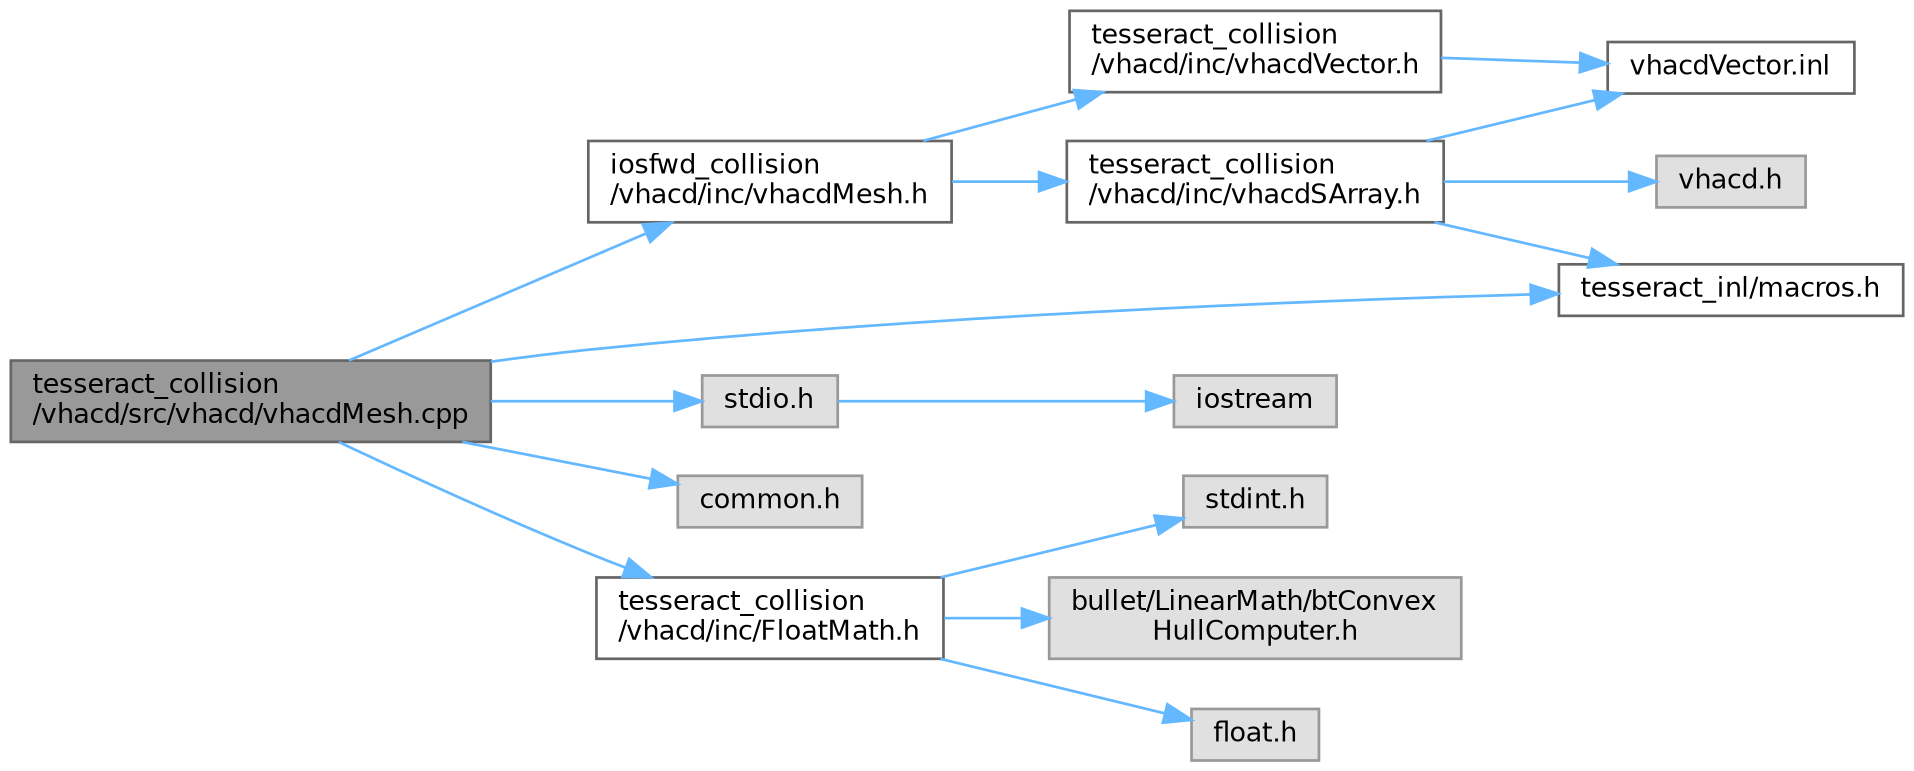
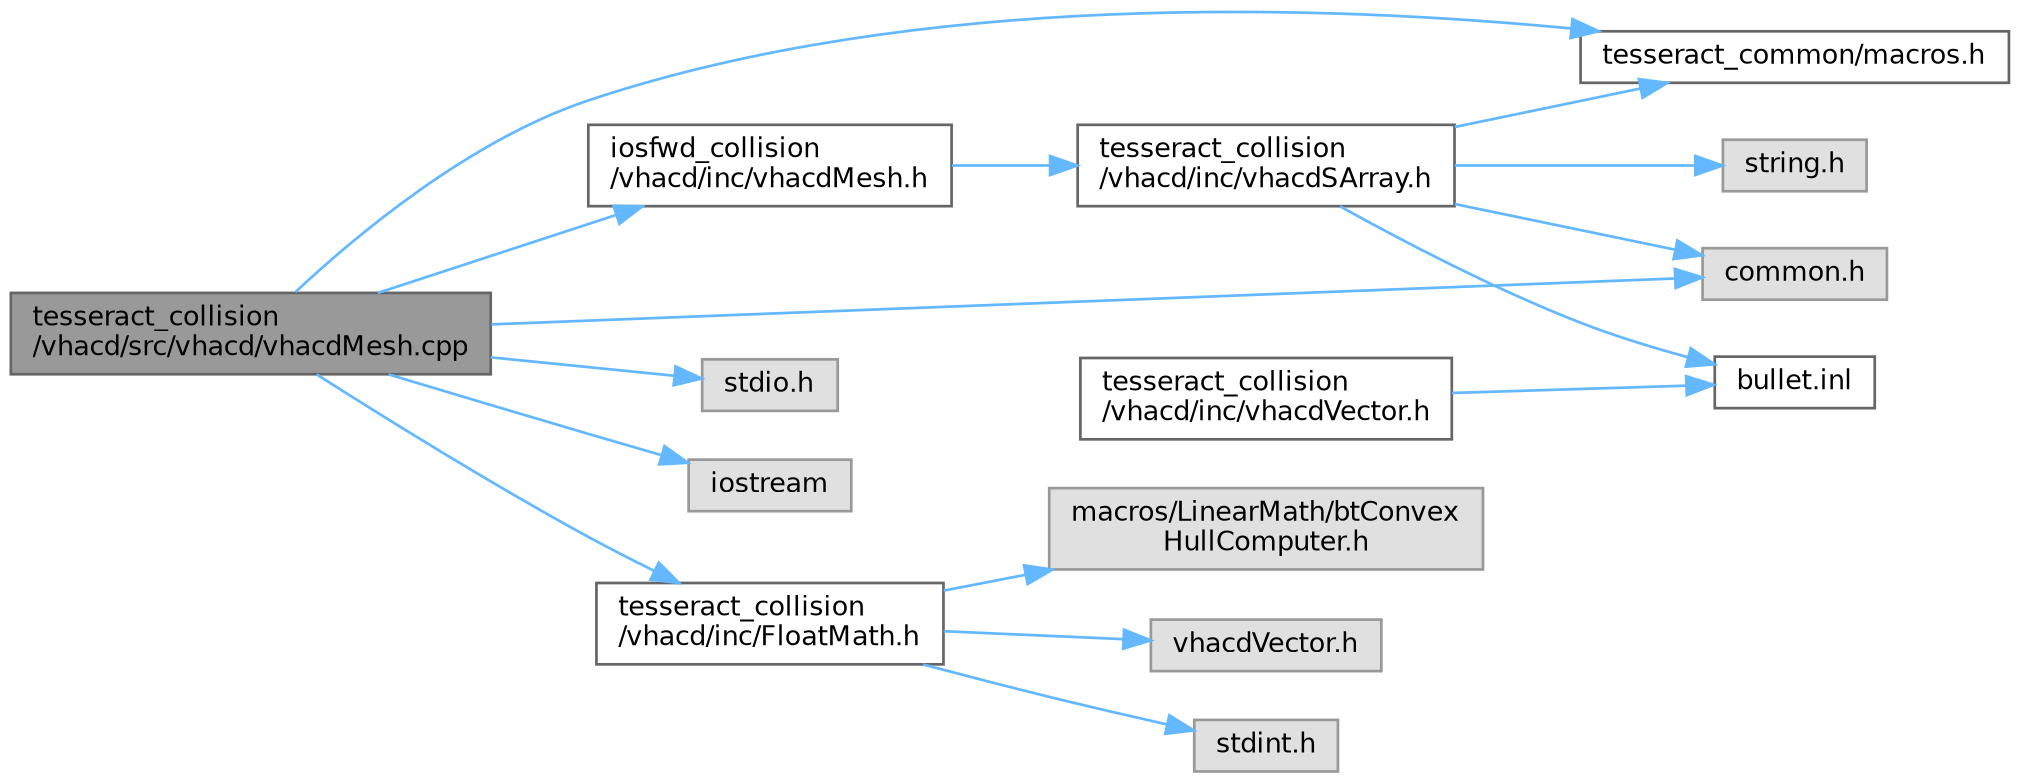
node "vhacdVector.inl": label "vhacdVector.inl" -> "bullet.inl"
edge "iosfwd_collision /vhacd/inc/vhacdMesh.h" -> "tesseract_collision /vhacd/inc/vhacdVector.h": removed
node "vhacd.h": label "vhacd.h" -> "string.h"
edge "tesseract_collision /vhacd/inc/vhacdSArray.h" -> "common.h": added
node "tesseract_inl/macros.h": label "tesseract_inl/macros.h" -> "tesseract_common/macros.h"
edge "stdio.h" -> "iostream": now "tesseract_collision /vhacd/src/vhacd/vhacdMesh.cpp" -> "iostream"
node "bullet/LinearMath/btConvex HullComputer.h": label "bullet/LinearMath/btConvex HullComputer.h" -> "macros/LinearMath/btConvex HullComputer.h"
node "float.h": label "float.h" -> "vhacdVector.h"
